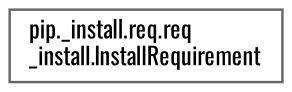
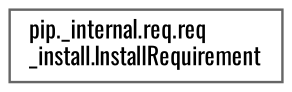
node "pip._install.req.req _install.InstallRequirement": label "pip._install.req.req _install.InstallRequirement" -> "pip._internal.req.req _install.InstallRequirement"
